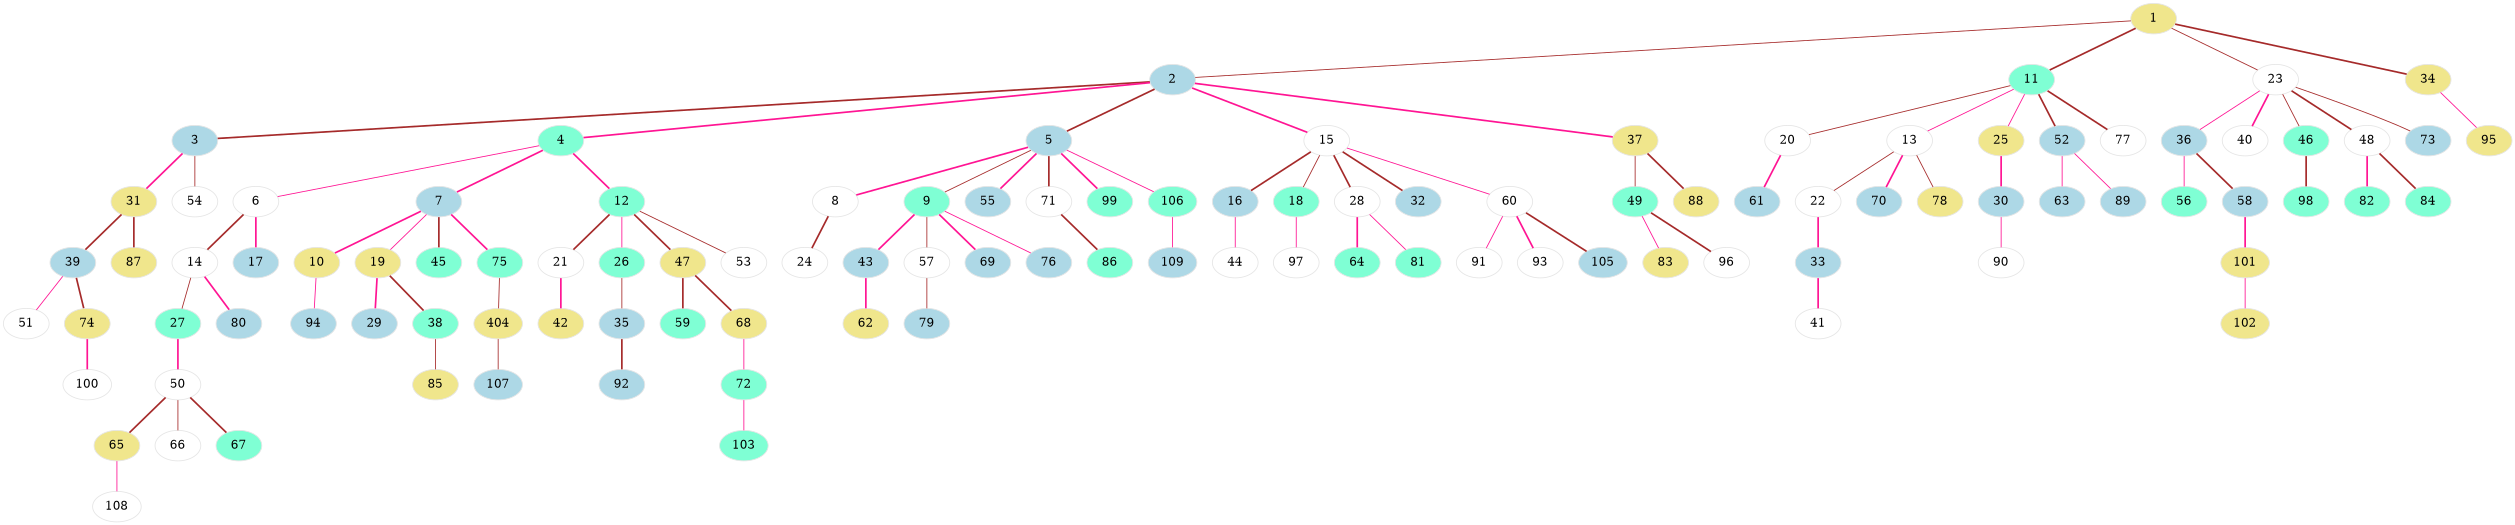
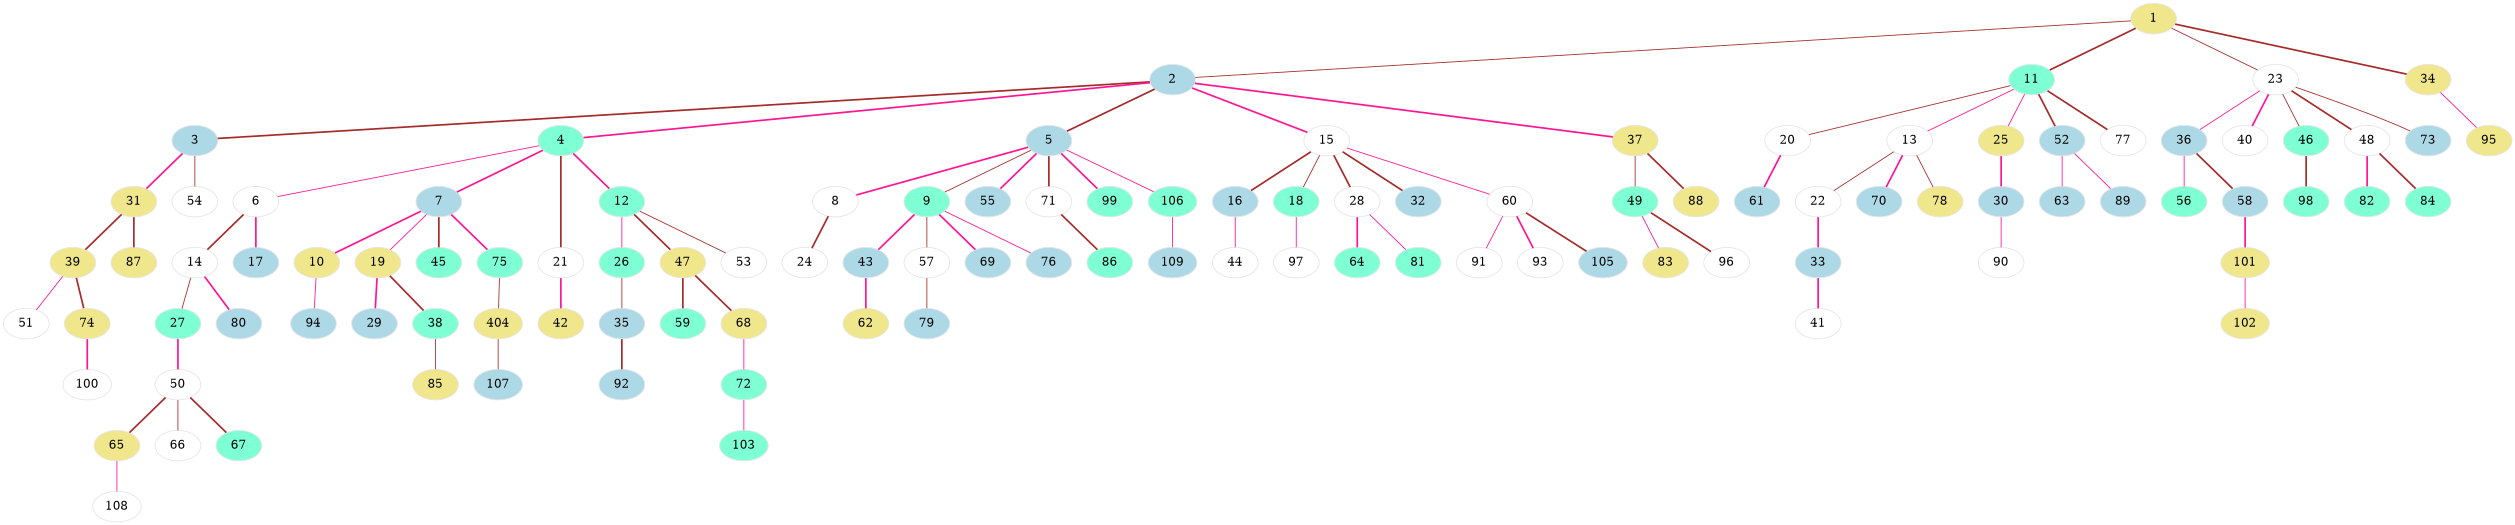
edge "12" -- "21": now "4" -- "21"
node "39": fillcolor lightblue -> khaki
